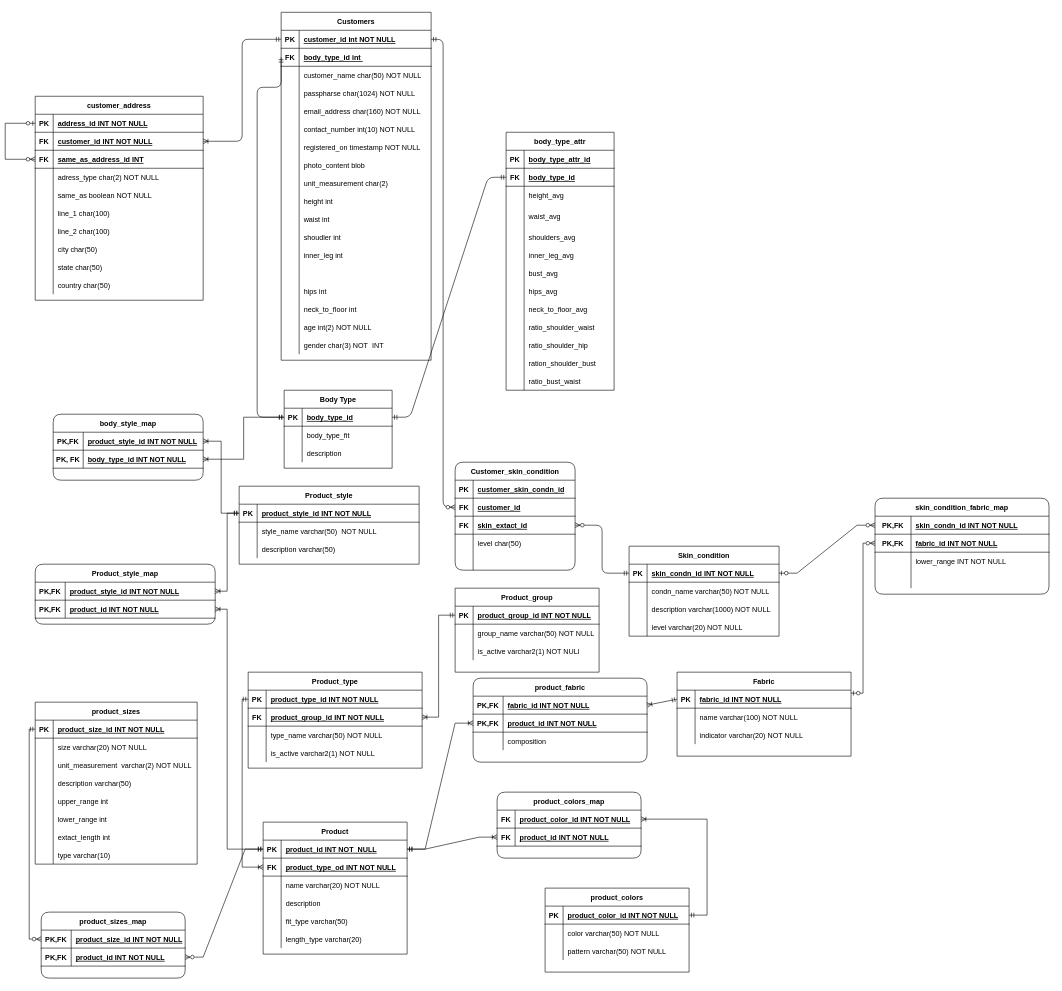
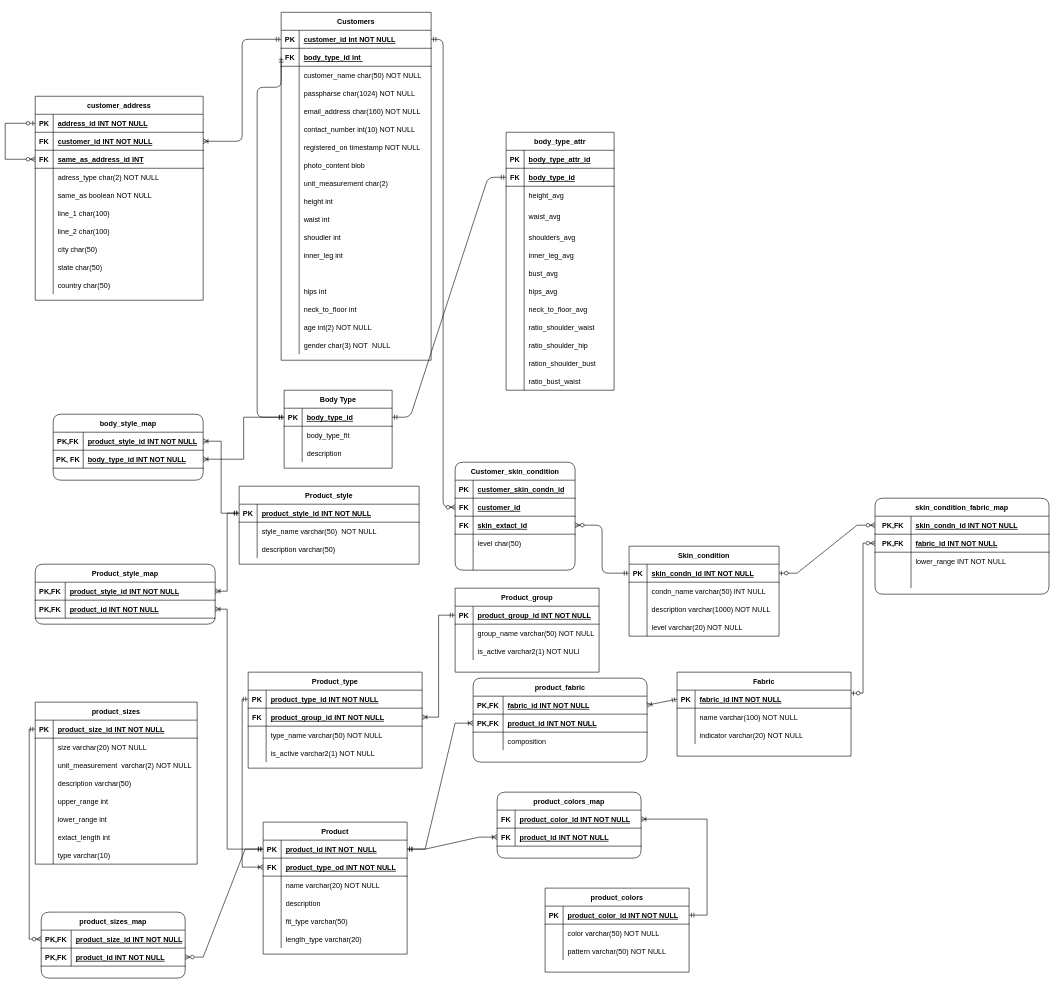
node "gender char(3) NOT INT": label "gender char(3) NOT INT" -> "gender char(3) NOT NULL"
node "condn_name varchar(50) NOT NULL": label "condn_name varchar(50) NOT NULL" -> "condn_name varchar(50) INT NULL"
